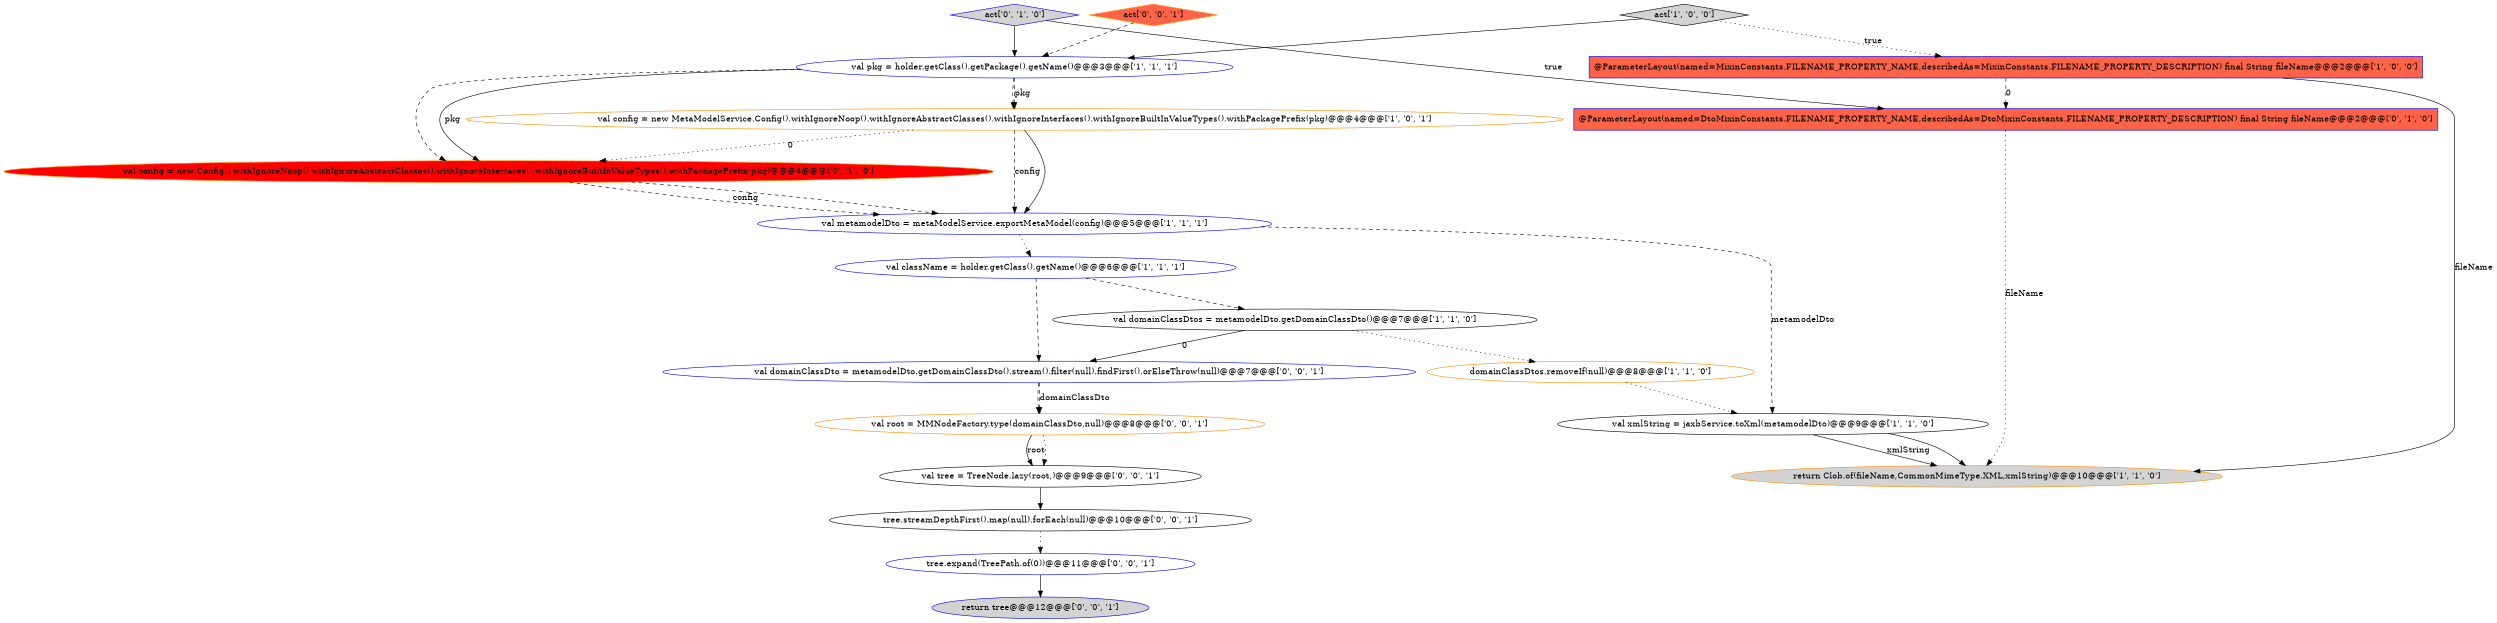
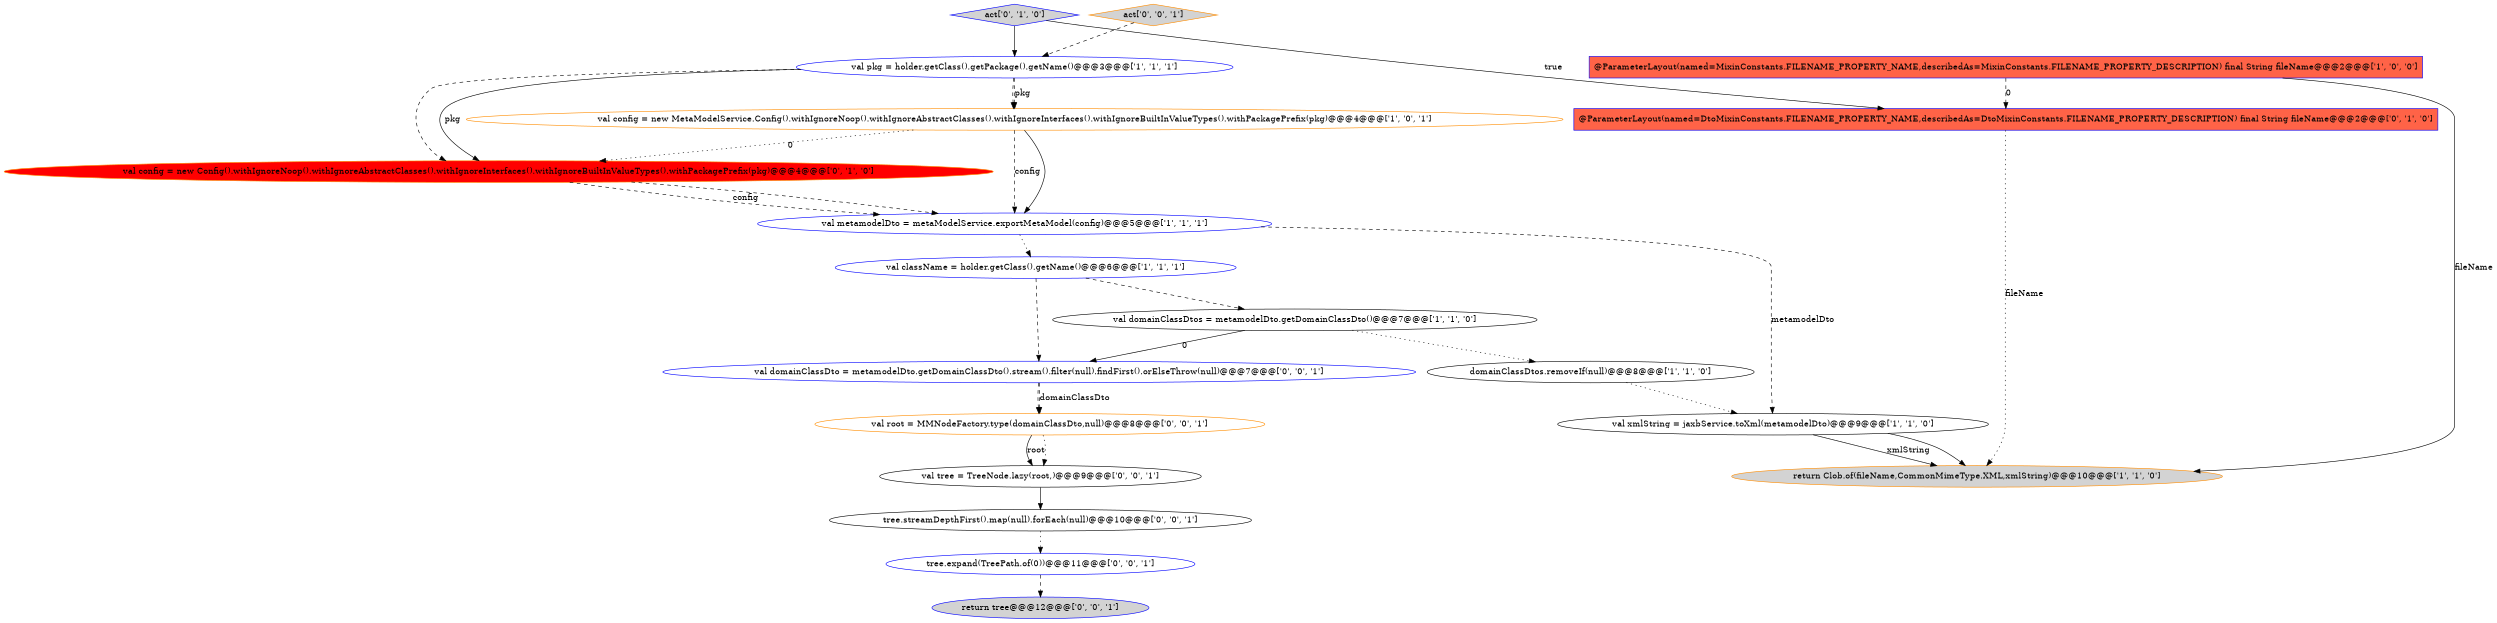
node "act['0', '0', '1']": fillcolor tomato -> lightgray
node "act['1', '0', '0']": removed
node "domainClassDtos.removeIf(null)@@@8@@@['1', '1', '0']": color darkorange -> black
edge "tree.expand(TreePath.of(0))@@@11@@@['0', '0', '1']" -> "return tree@@@12@@@['0', '0', '1']": style solid -> dashed
